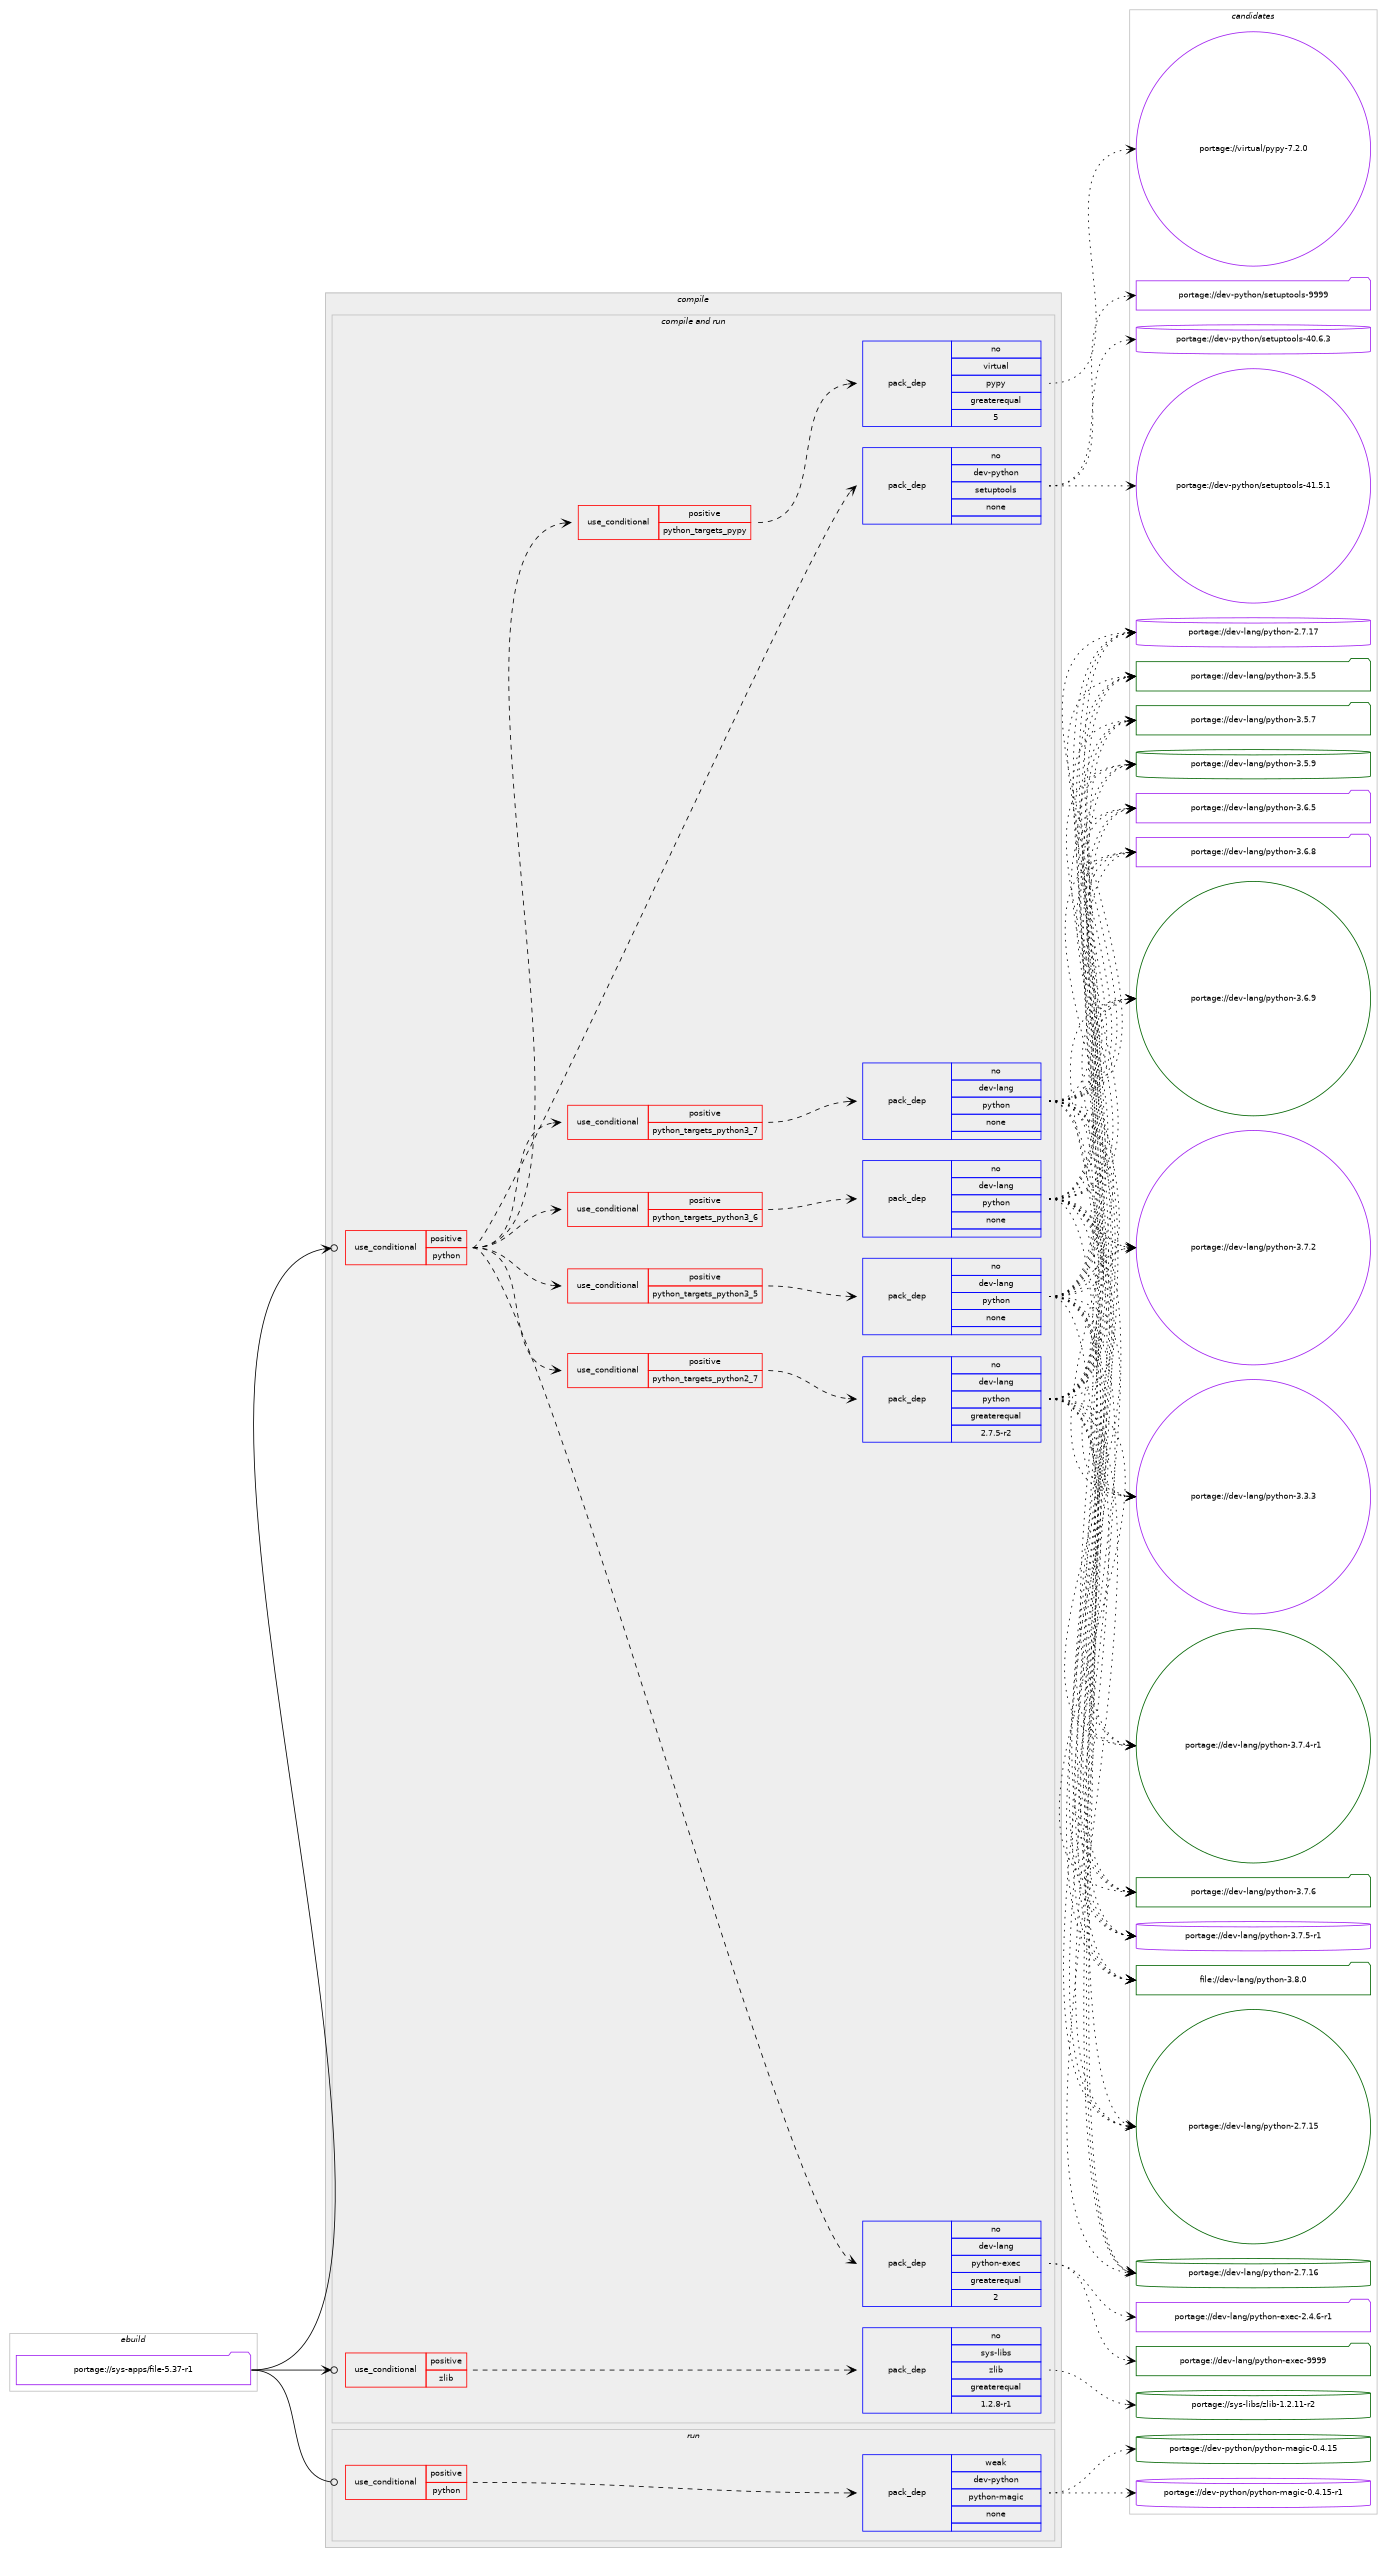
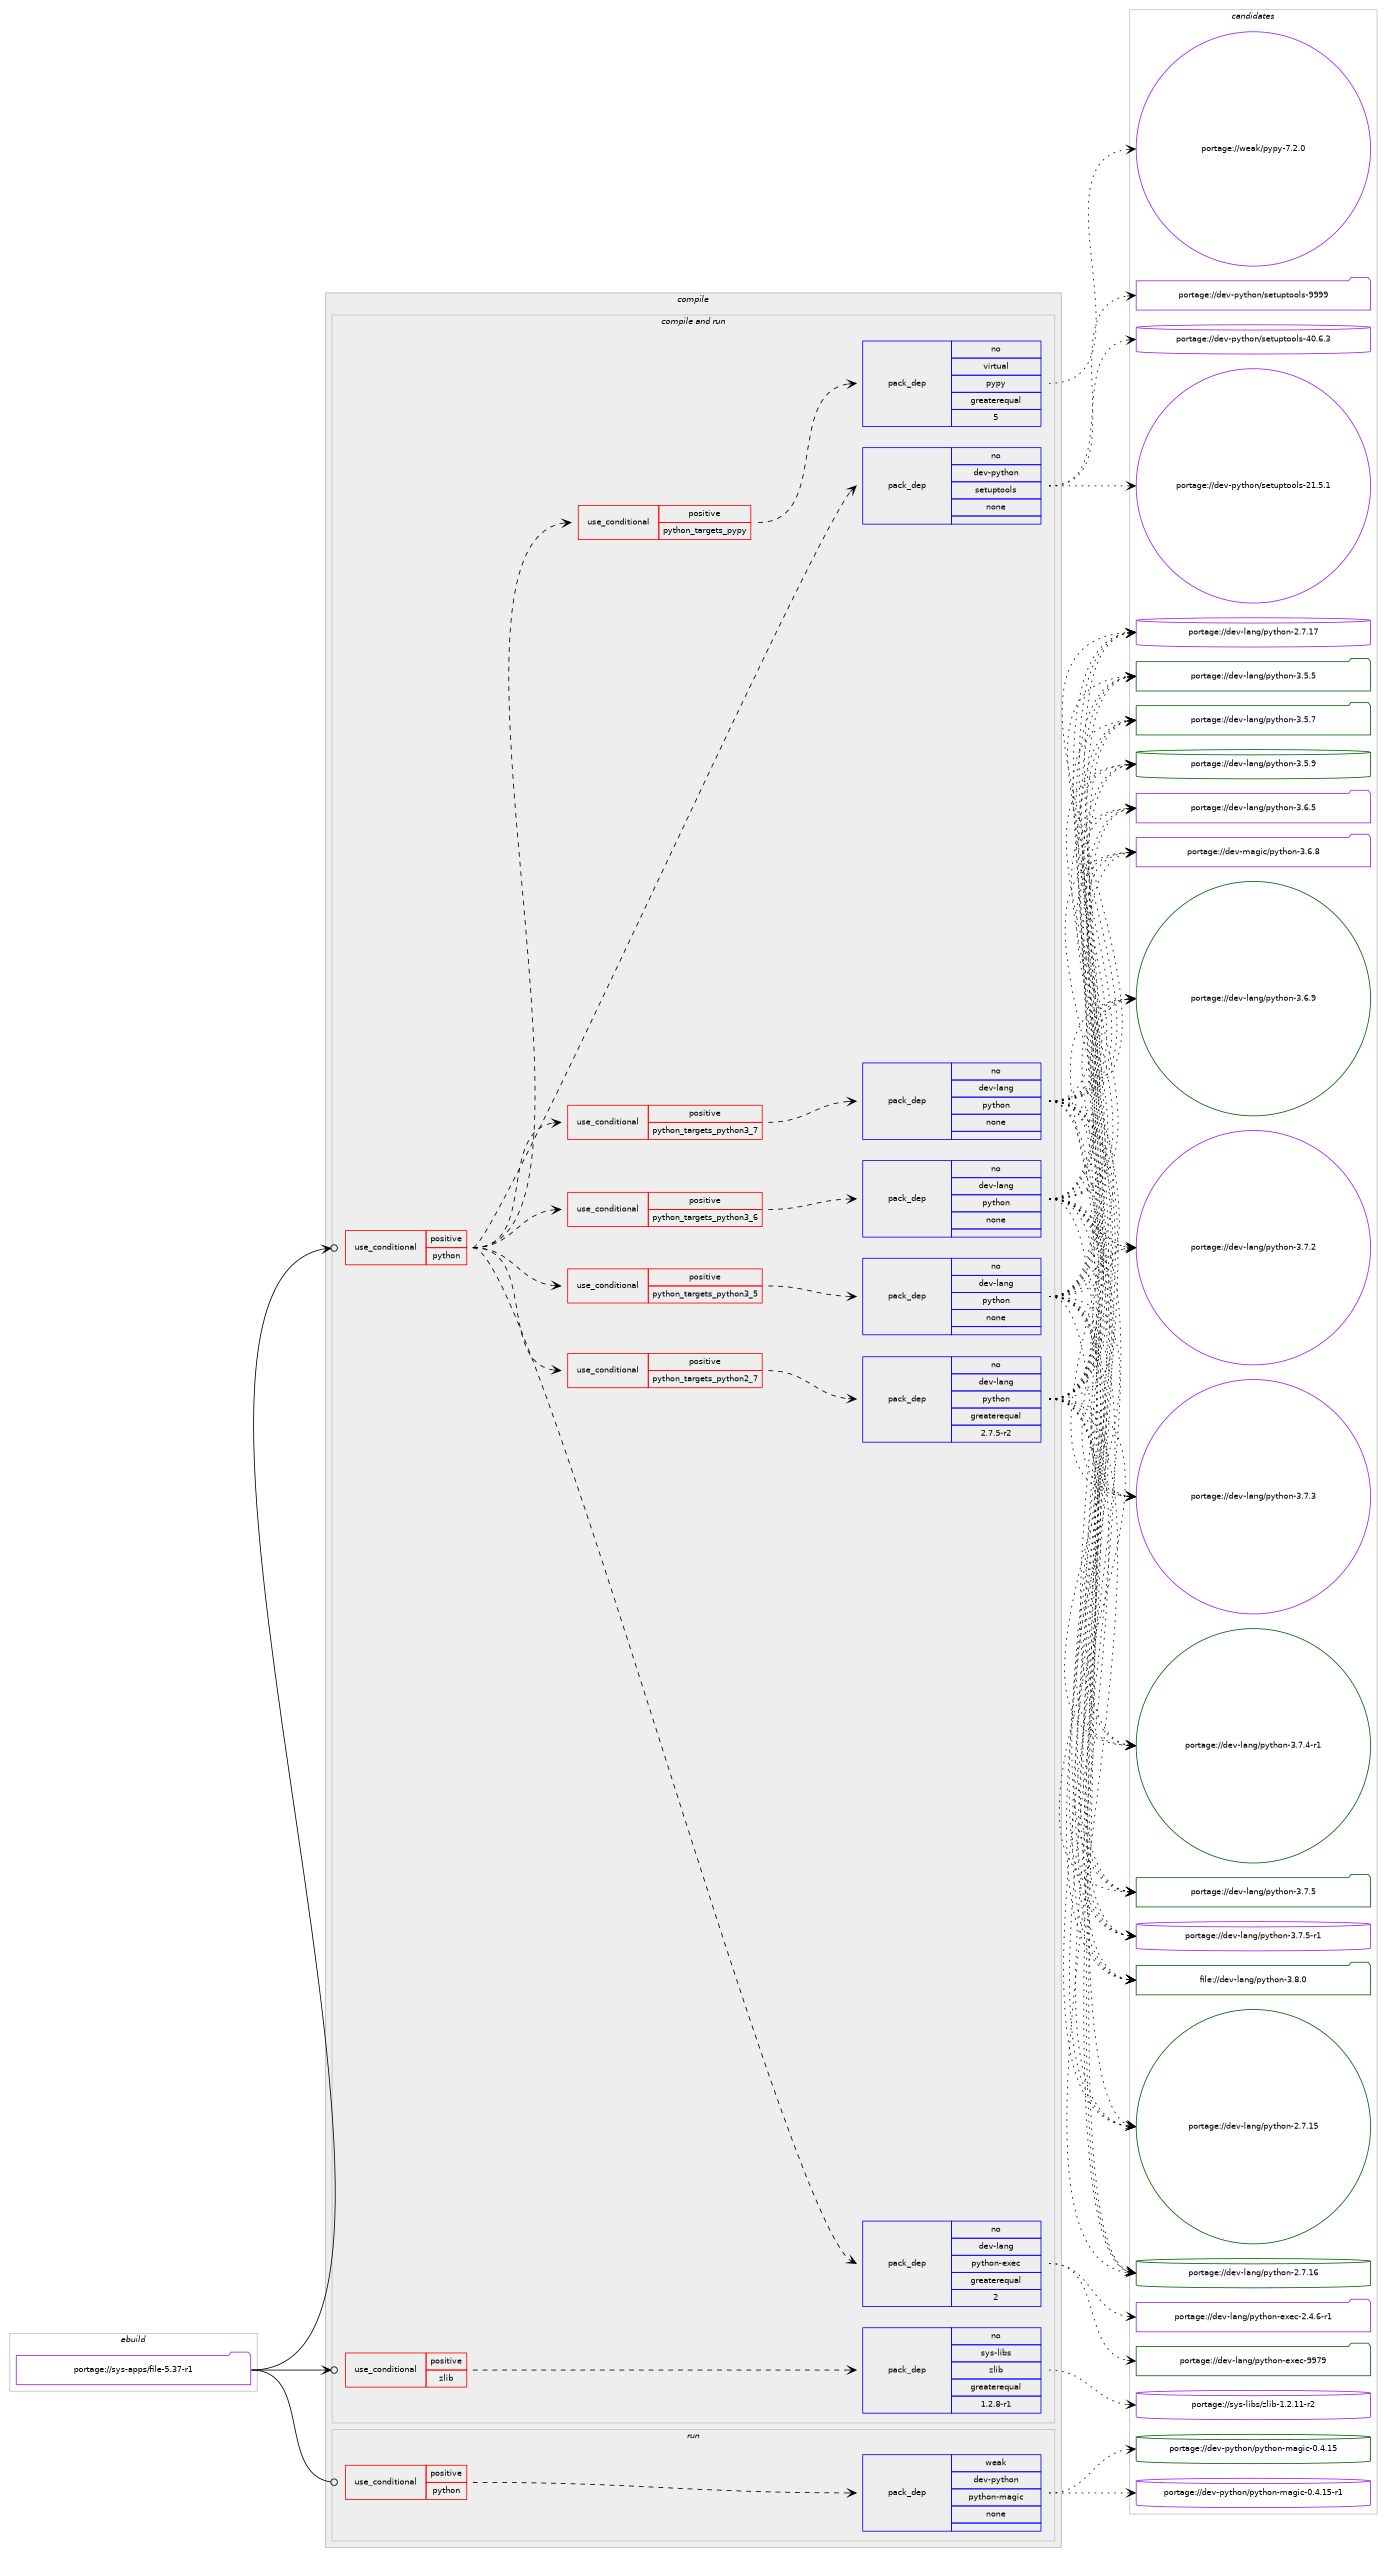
node "portage://virtual/pypy-7.2.0": label "portage://virtual/pypy-7.2.0" -> "portage://weak/pypy-7.2.0"
node "portage://dev-python/setuptools-41.5.1": label "portage://dev-python/setuptools-41.5.1" -> "portage://dev-python/setuptools-21.5.1"
node "portage://dev-lang/python-3.6.8": label "portage://dev-lang/python-3.6.8" -> "portage://dev-magic/python-3.6.8"
node "portage://dev-lang/python-3.3.3": label "portage://dev-lang/python-3.3.3" -> "portage://dev-lang/python-3.7.3"
node "portage://dev-lang/python-3.7.6": label "portage://dev-lang/python-3.7.6" -> "portage://dev-lang/python-3.7.5"
node "portage://dev-lang/python-exec-9999": label "portage://dev-lang/python-exec-9999" -> "portage://dev-lang/python-exec-9979"
node "portage://sys-libs/zlib-1.2.11-r2": color darkgreen -> purple
